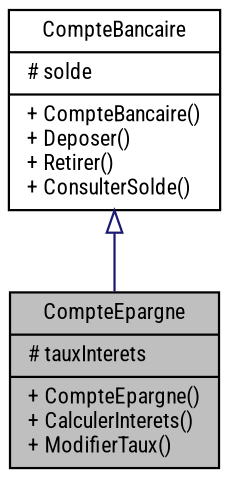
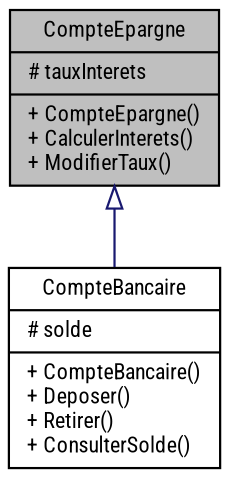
edge "CompteEpargne" -> "CompteBancaire": reversed
